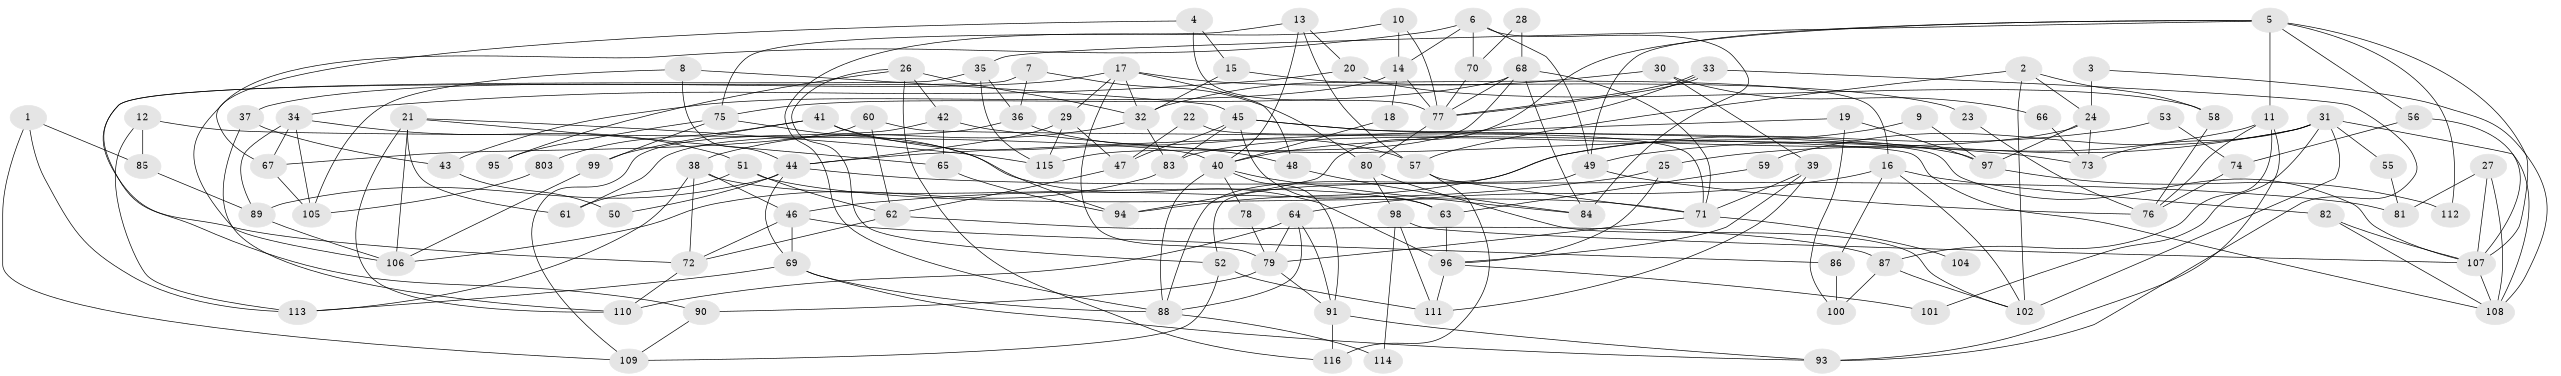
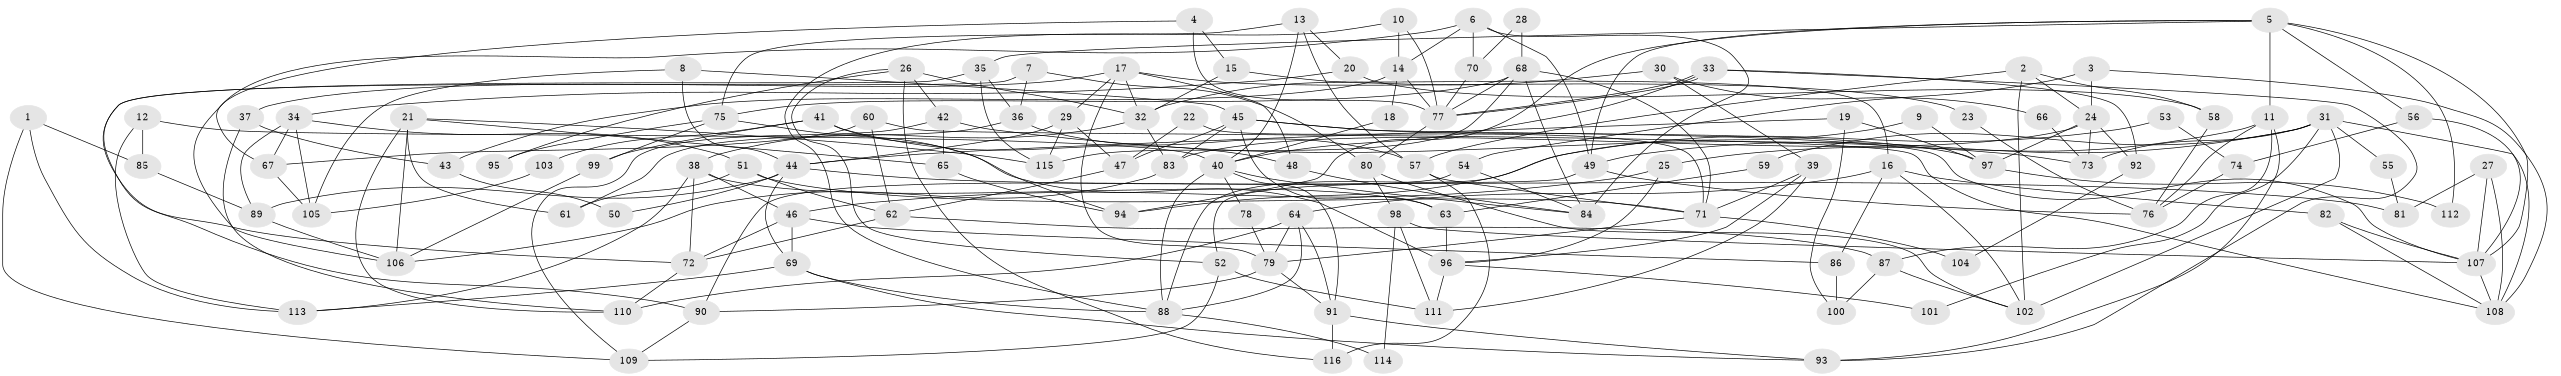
node "803": label "803" -> "103"
node "54": added
node "92": added
